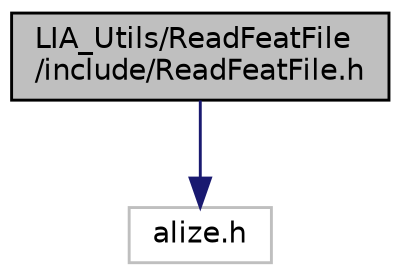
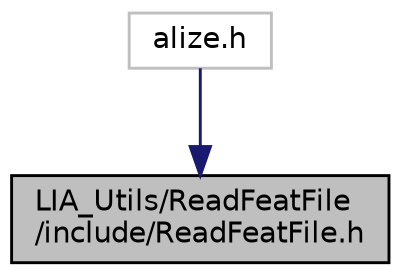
edge "LIA_Utils/ReadFeatFile /include/ReadFeatFile.h" -> "alize.h": reversed
